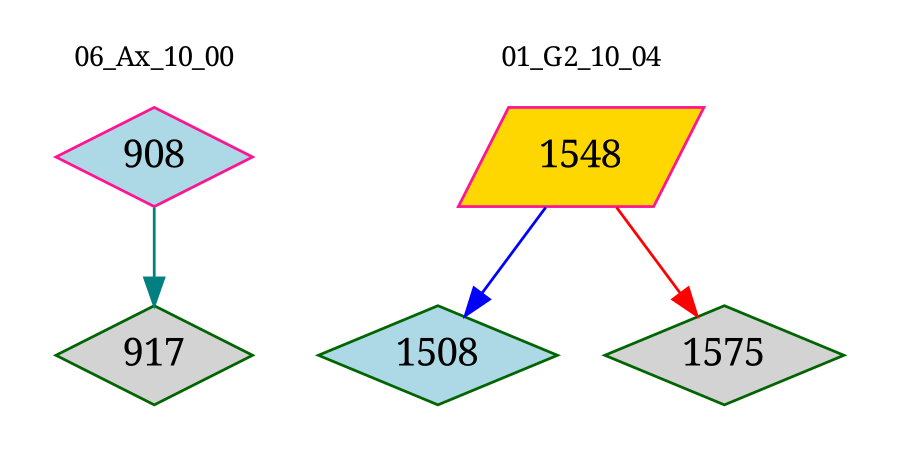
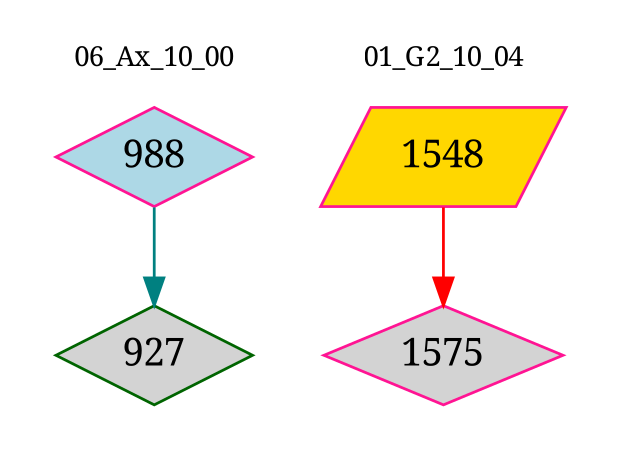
node "908": label "908" -> "988"
node "917": label "917" -> "927"
node "1508": removed
node "1575": color darkgreen -> deeppink
